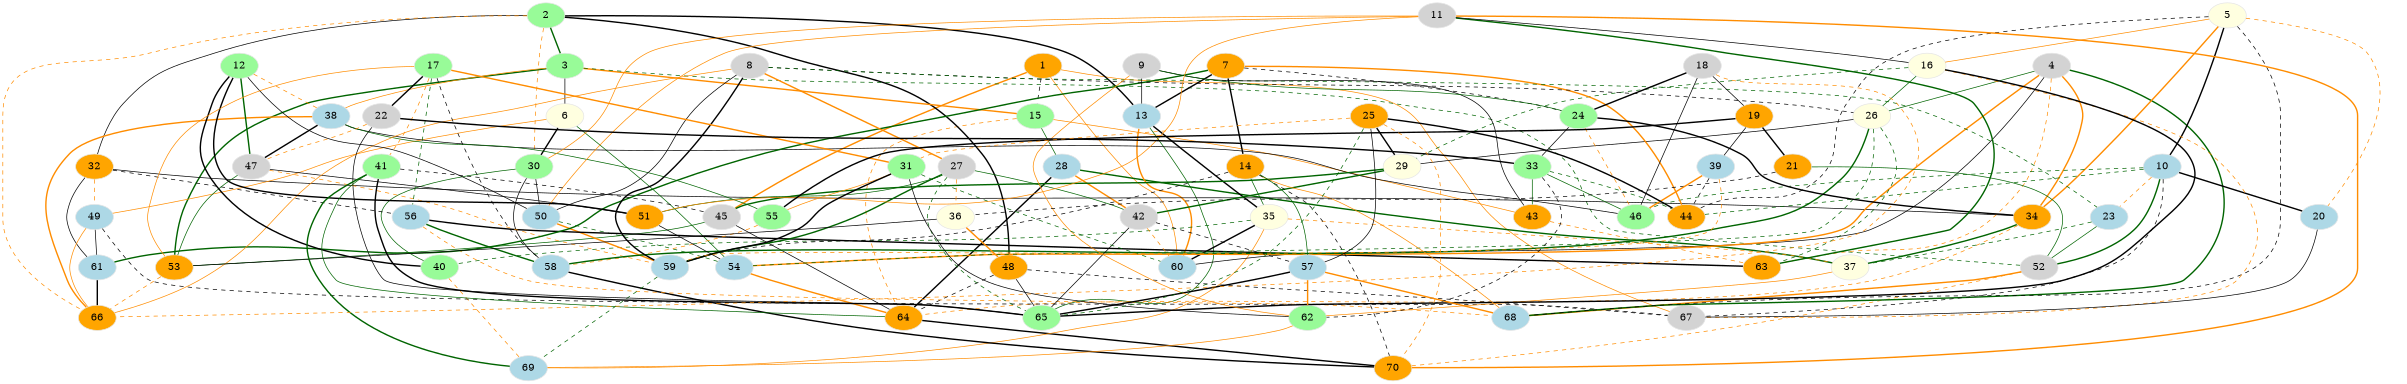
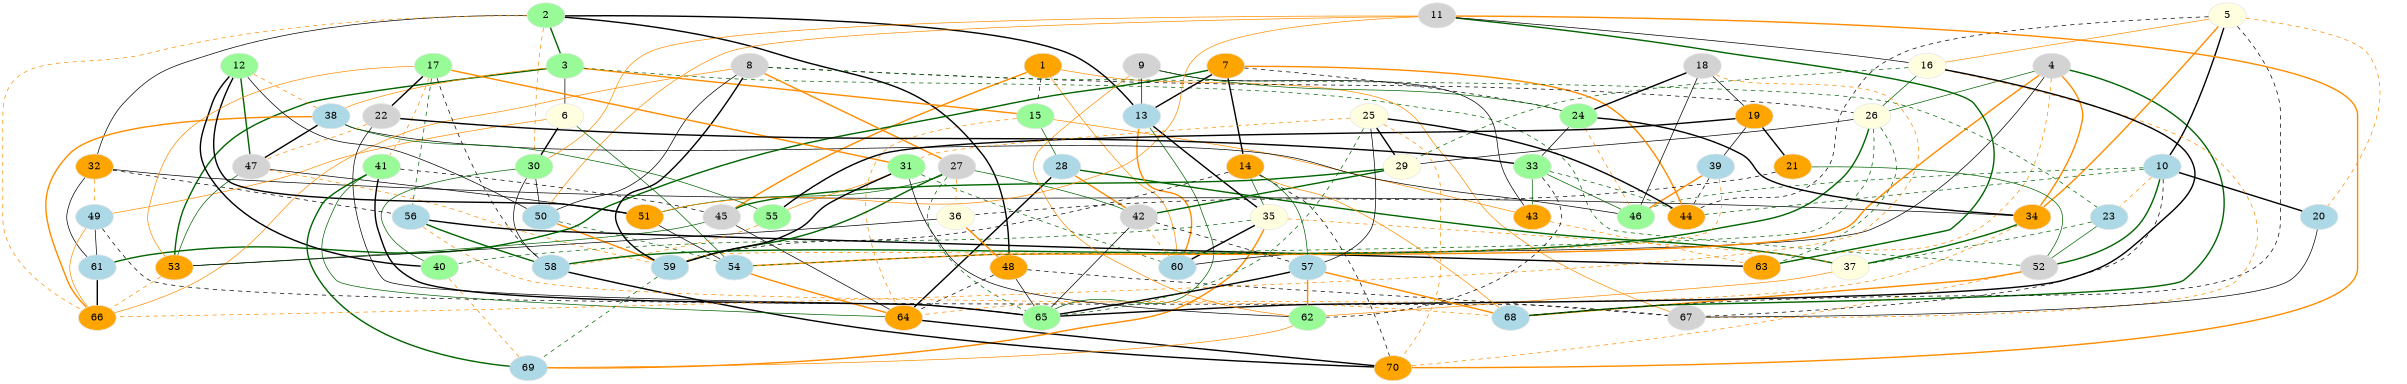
node "25": fillcolor orange -> lightyellow
edge "35" -- "69": style solid -> bold
